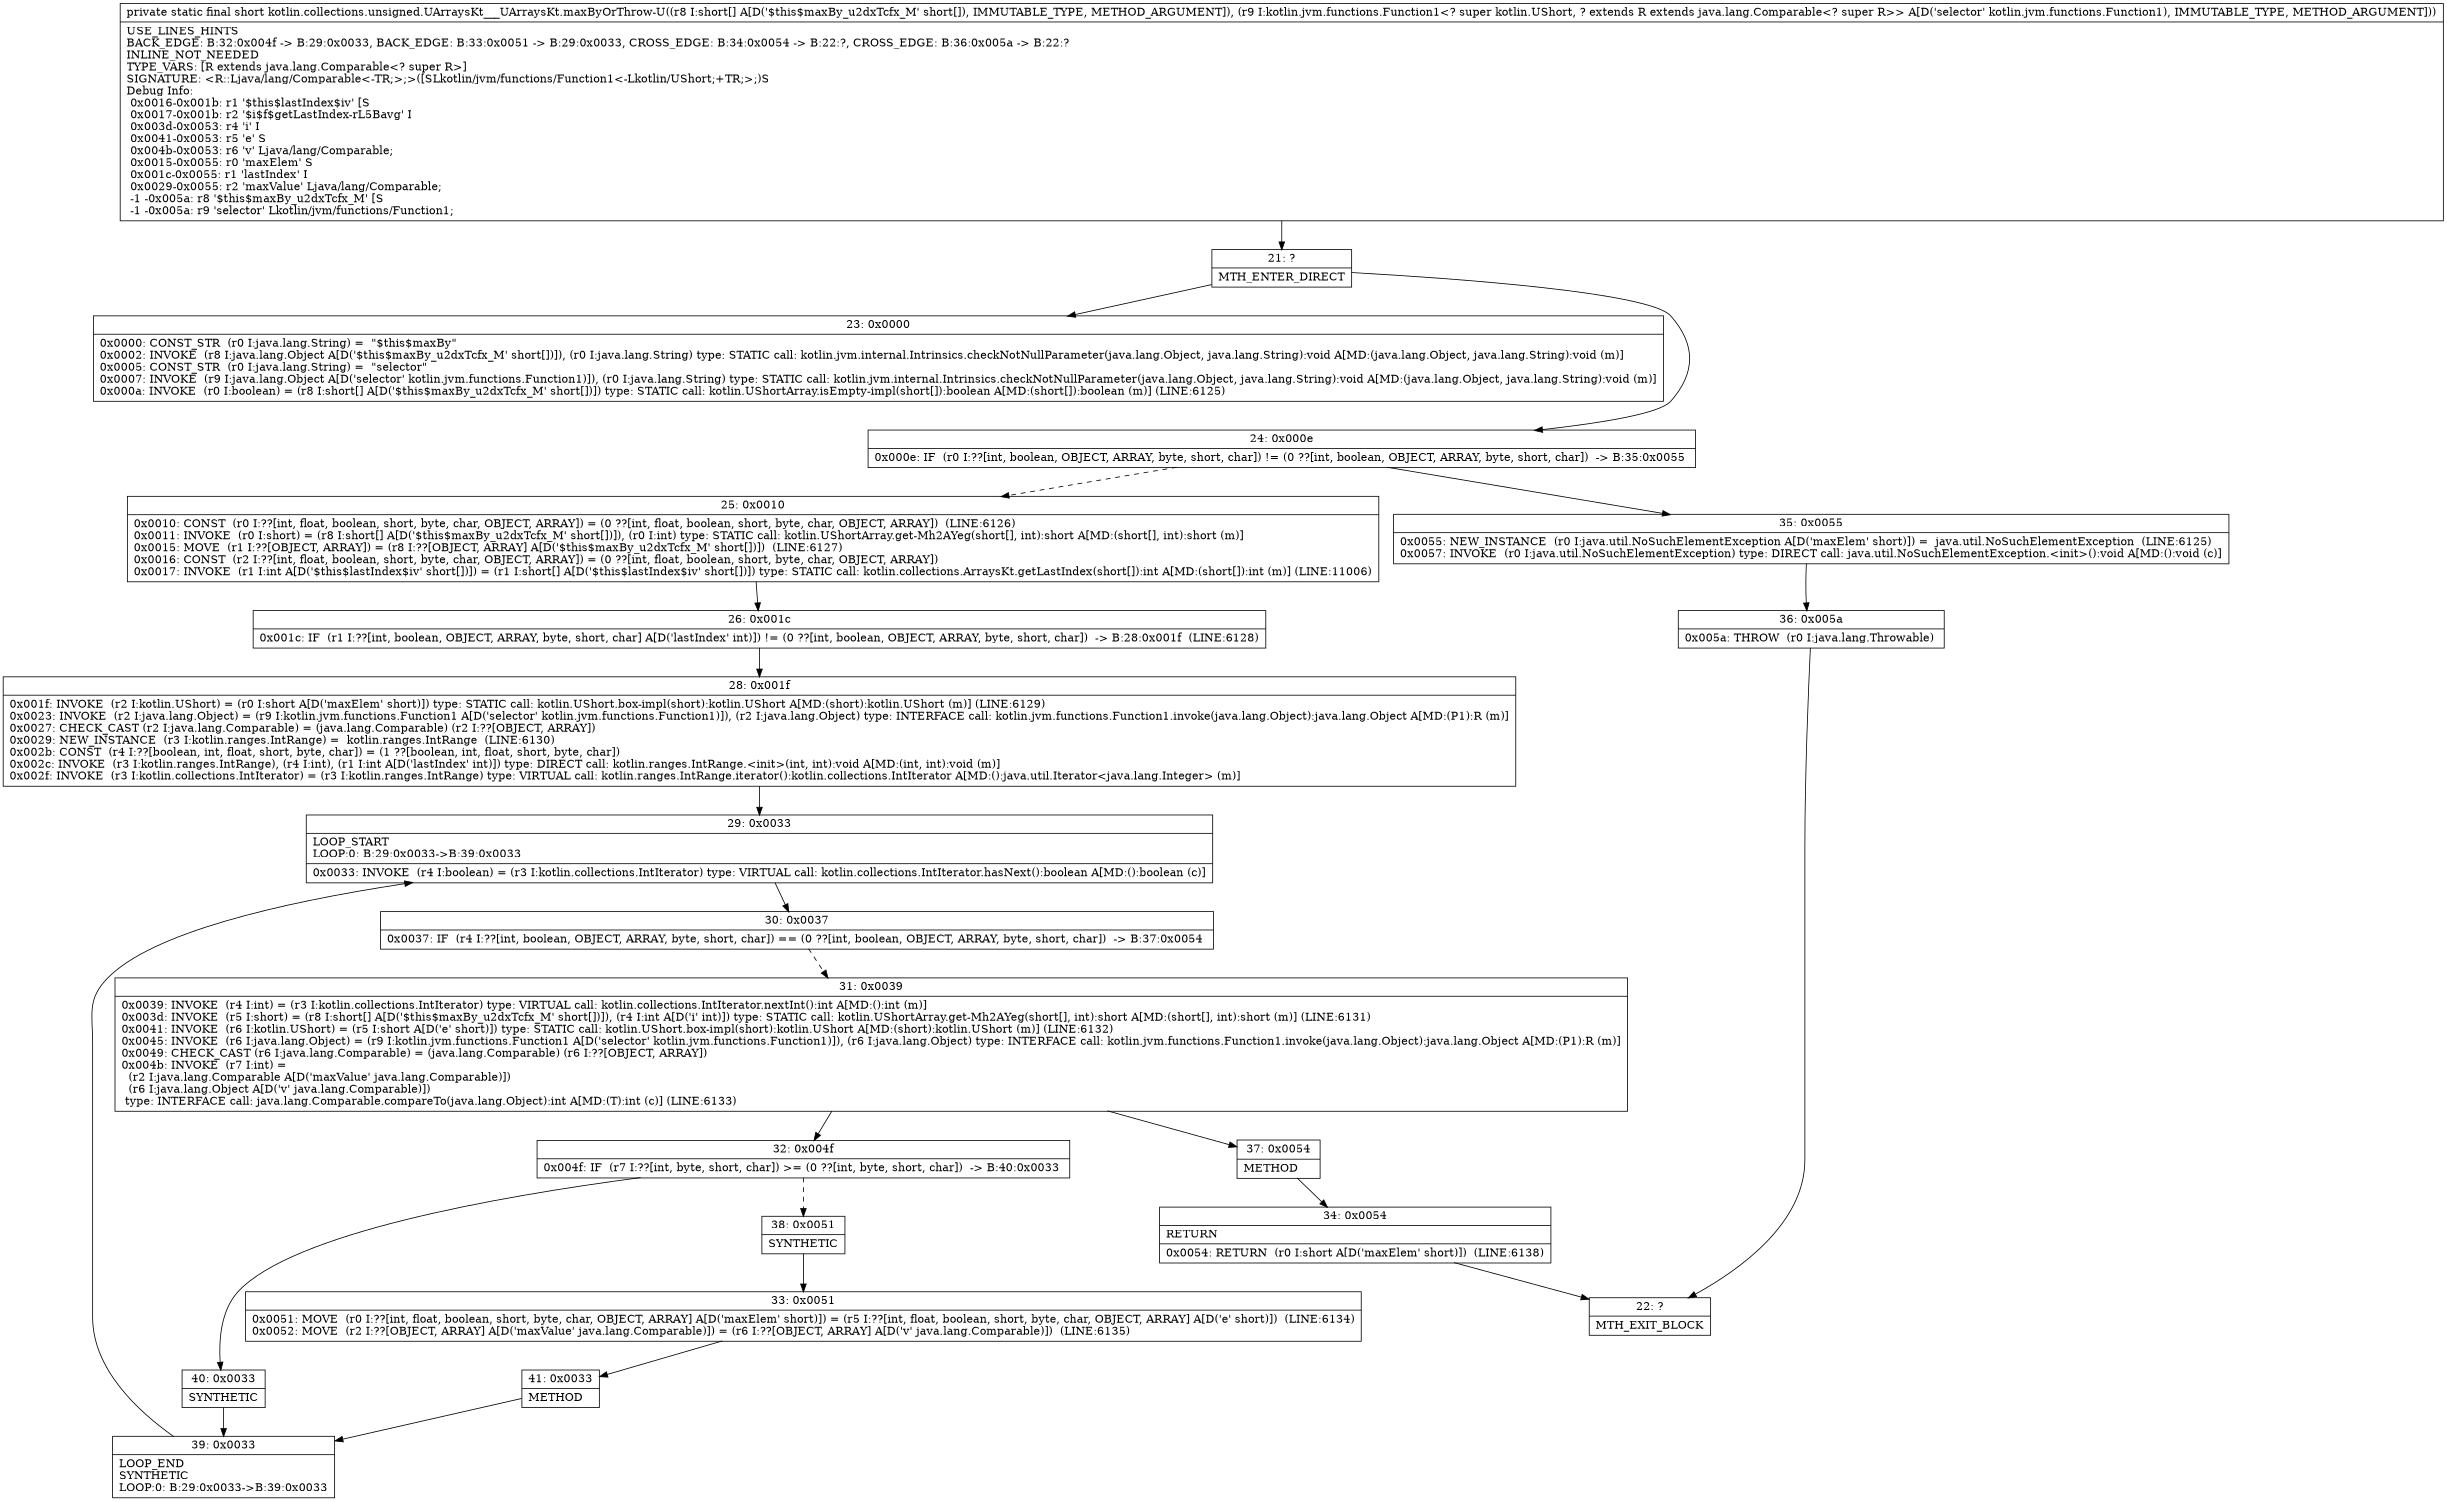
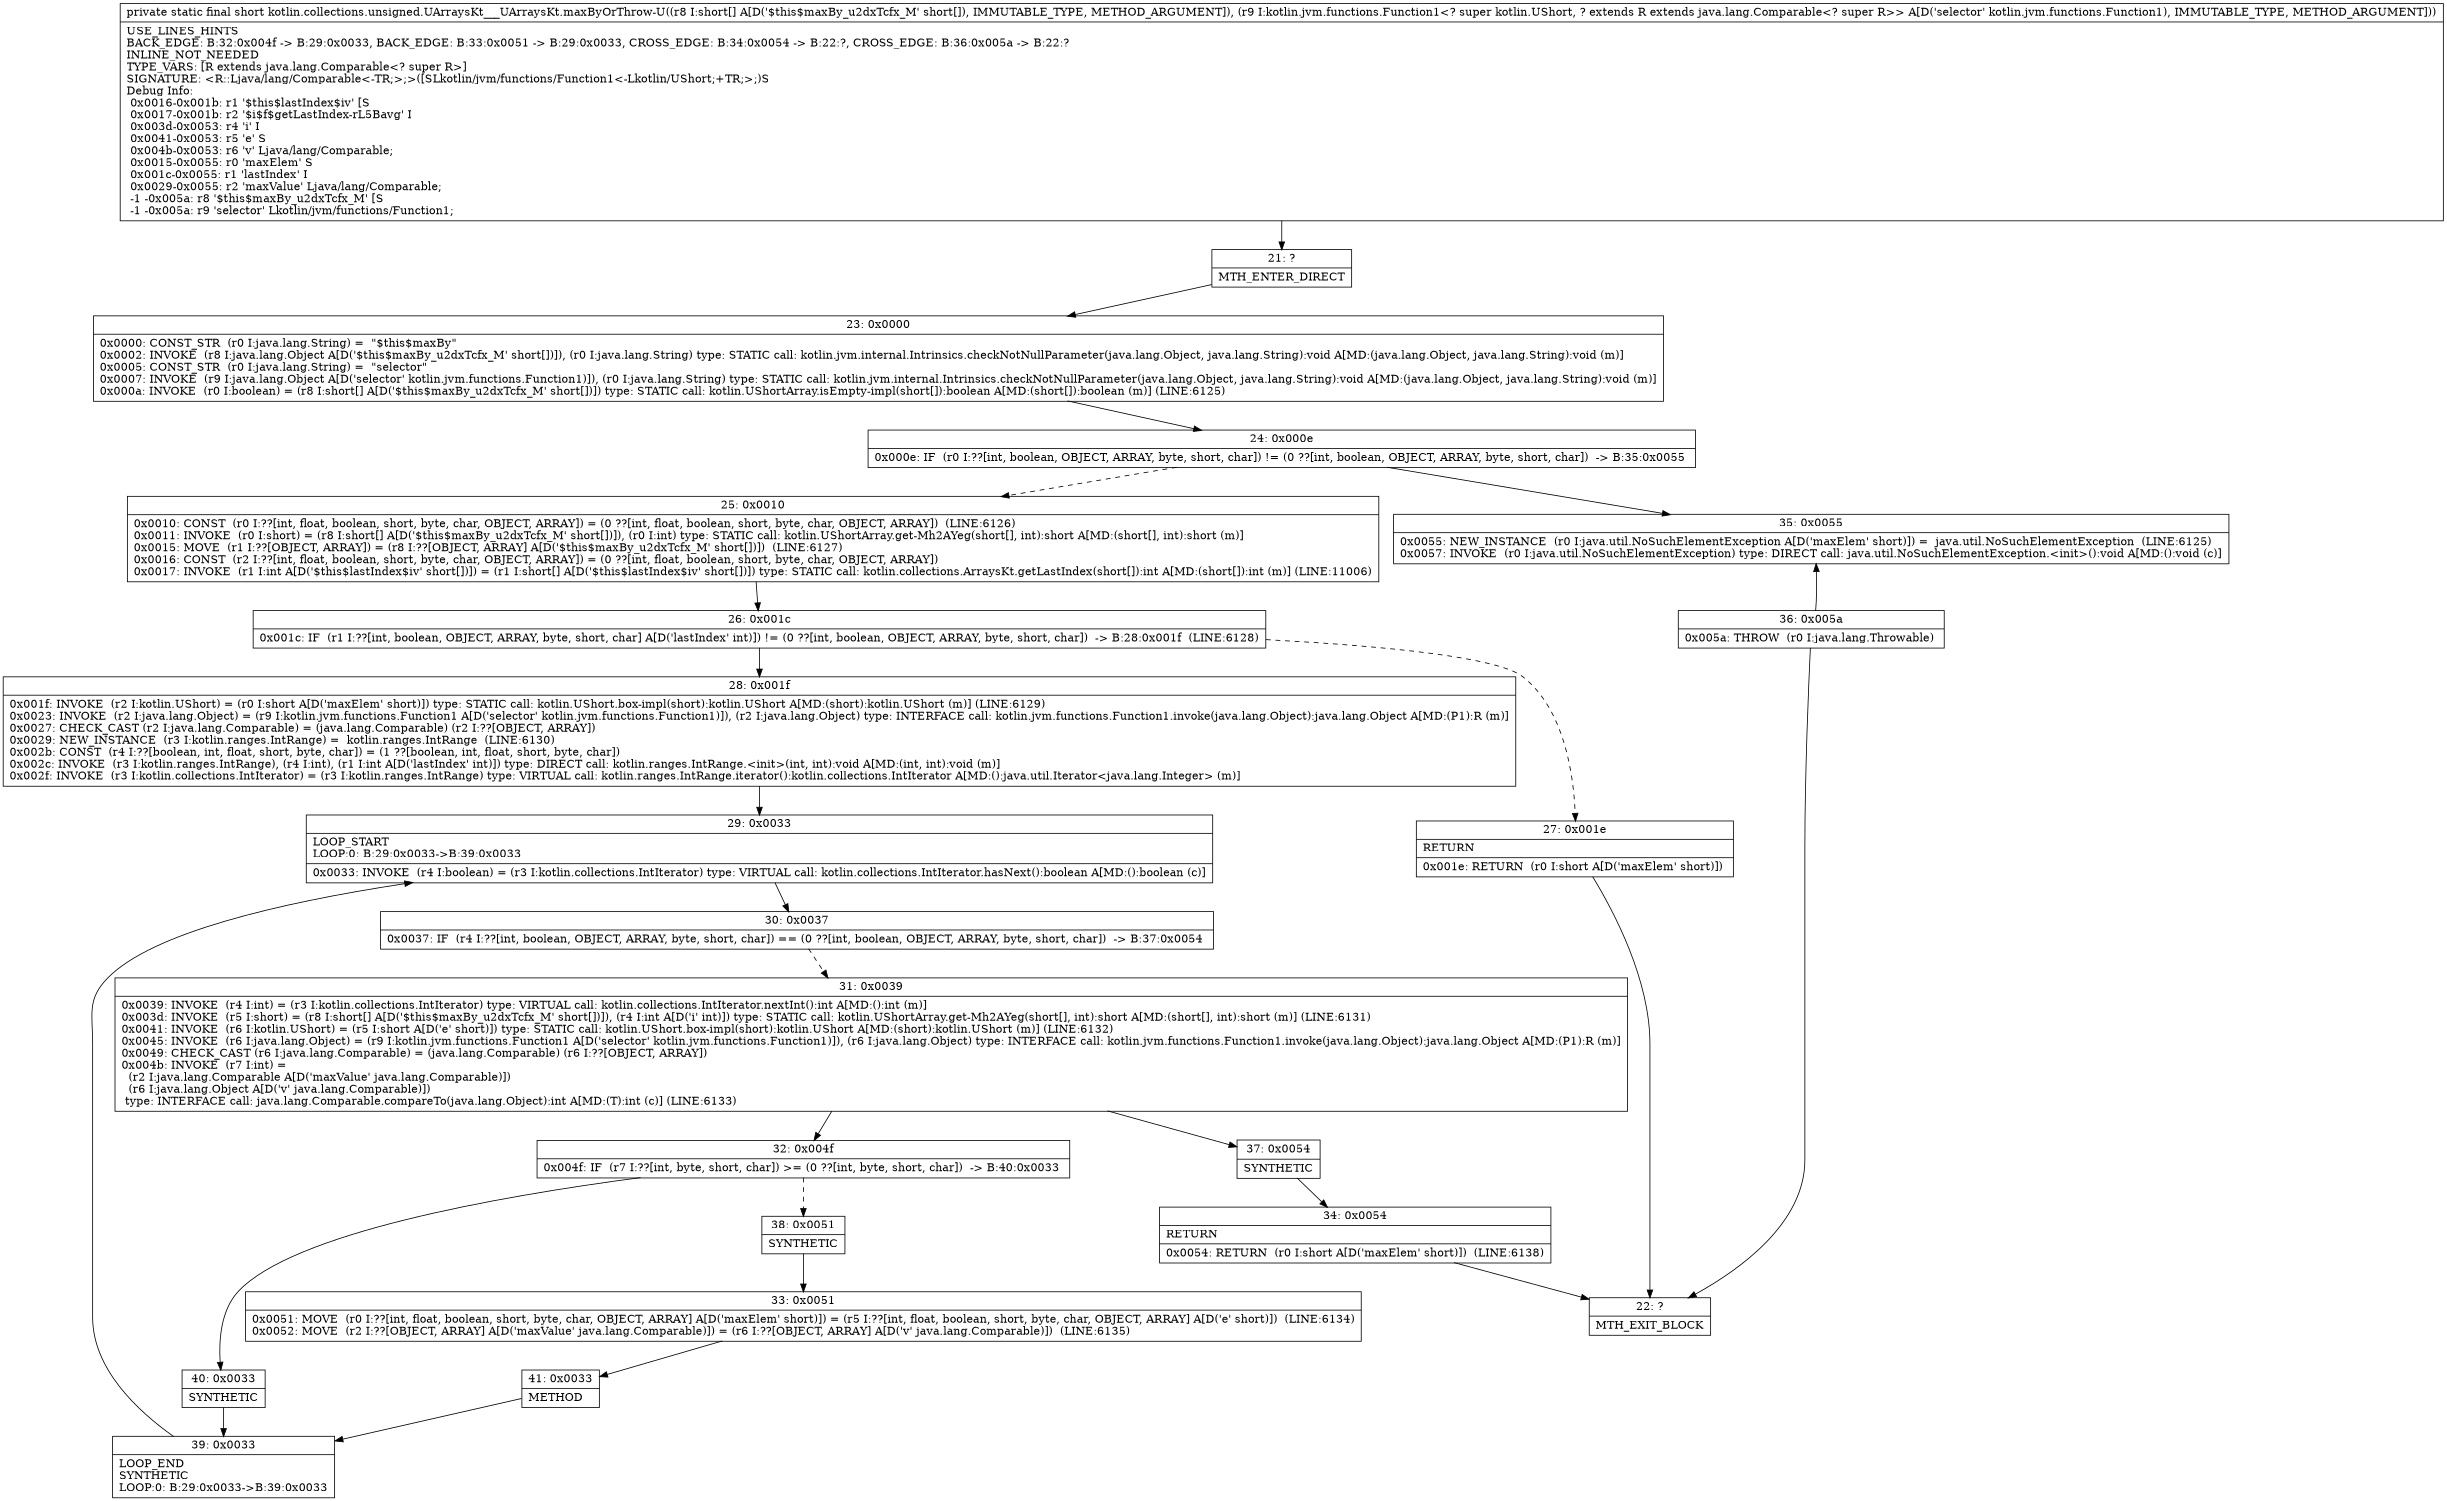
edge "21: ?" -> "24: 0x000e": now "23: 0x0000" -> "24: 0x000e"
edge "35: 0x0055" -> "36: 0x005a": reversed
node "27: 0x001e": added
node "37: 0x0054": text "METHOD" -> "SYNTHETIC"
